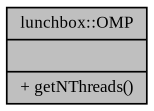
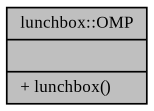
node "lunchbox::OMP": text "+ getNThreads()" -> "+ lunchbox()"
